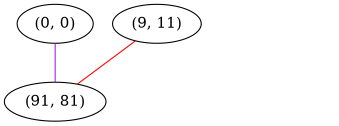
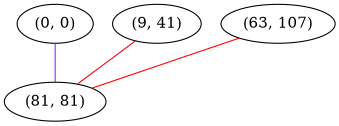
node "(9, 11)": label "(9, 11)" -> "(9, 41)"
node "(63, 107)": added
node "(91, 81)": label "(91, 81)" -> "(81, 81)"
